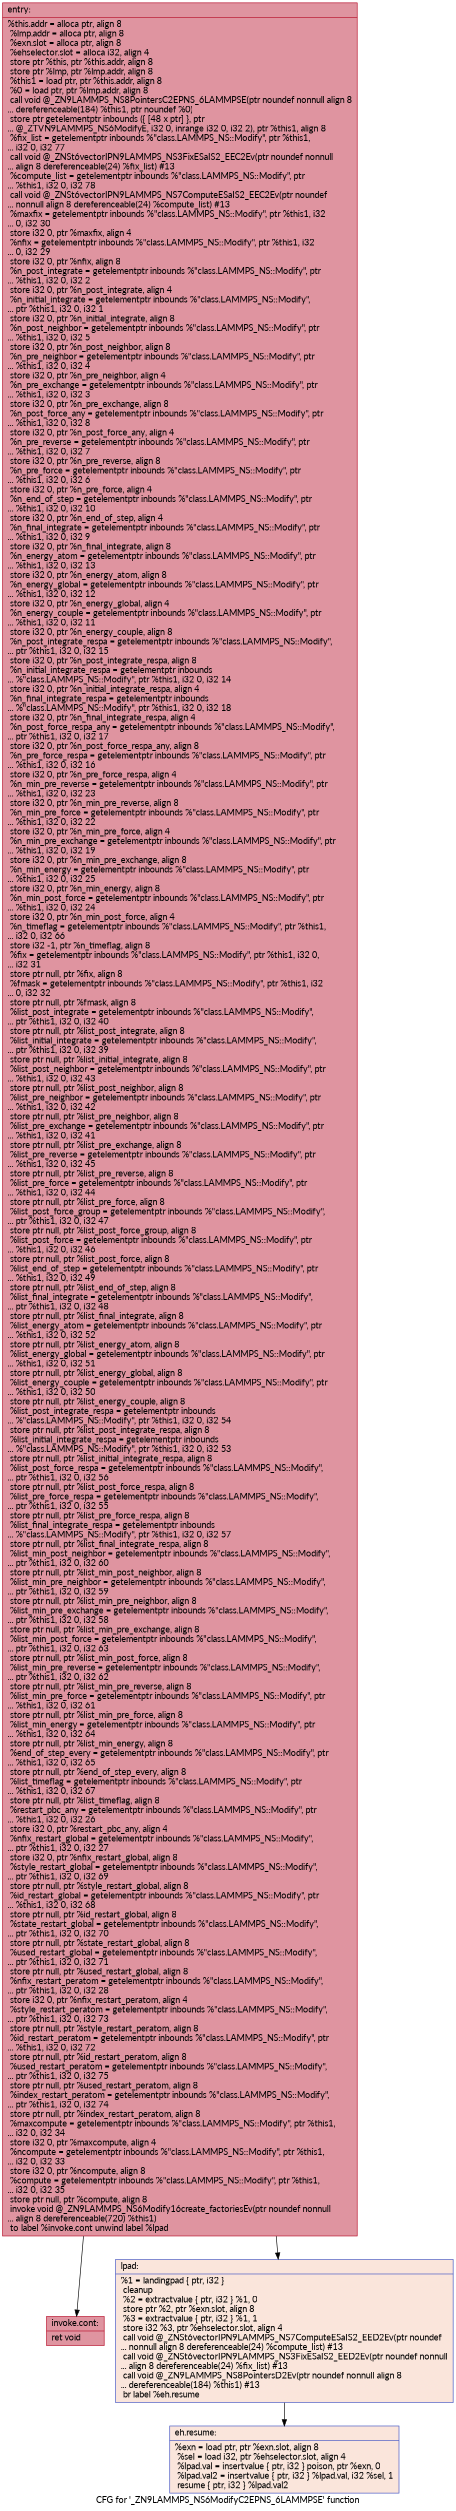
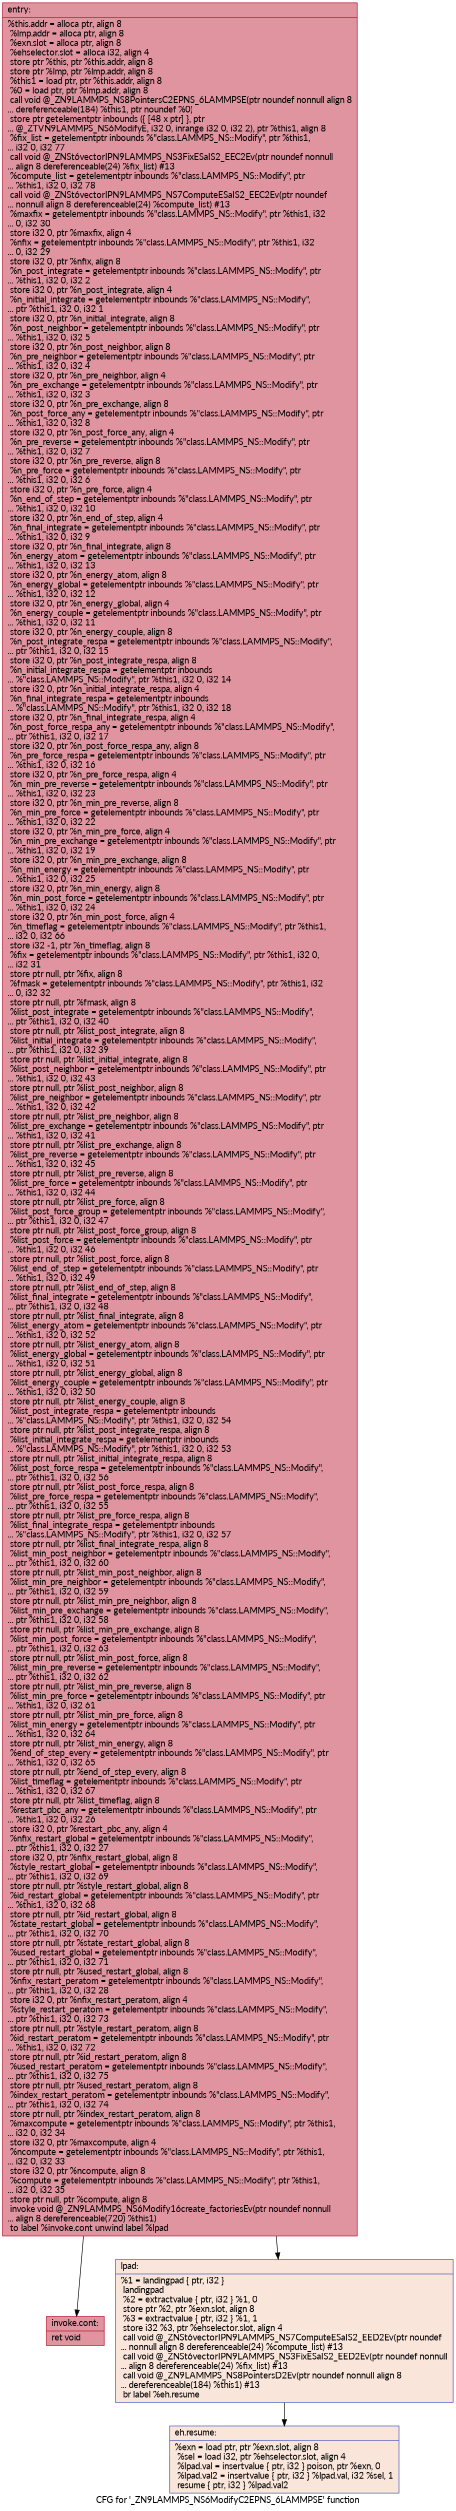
node "lpad:": text "cleanup" -> "landingpad"
